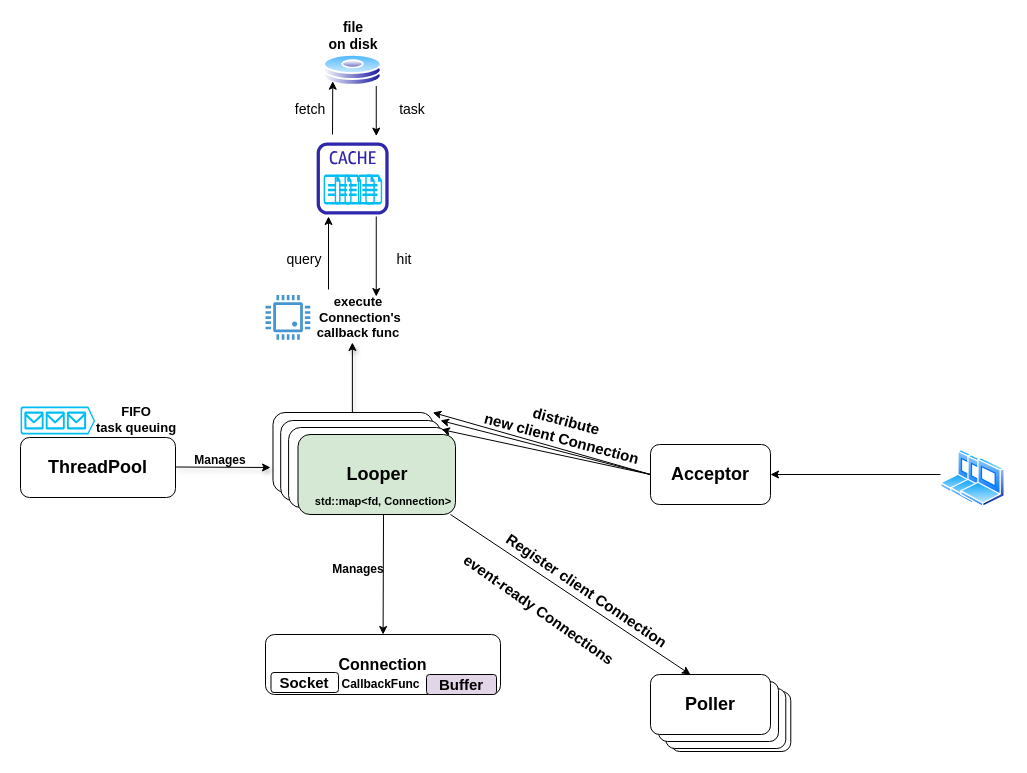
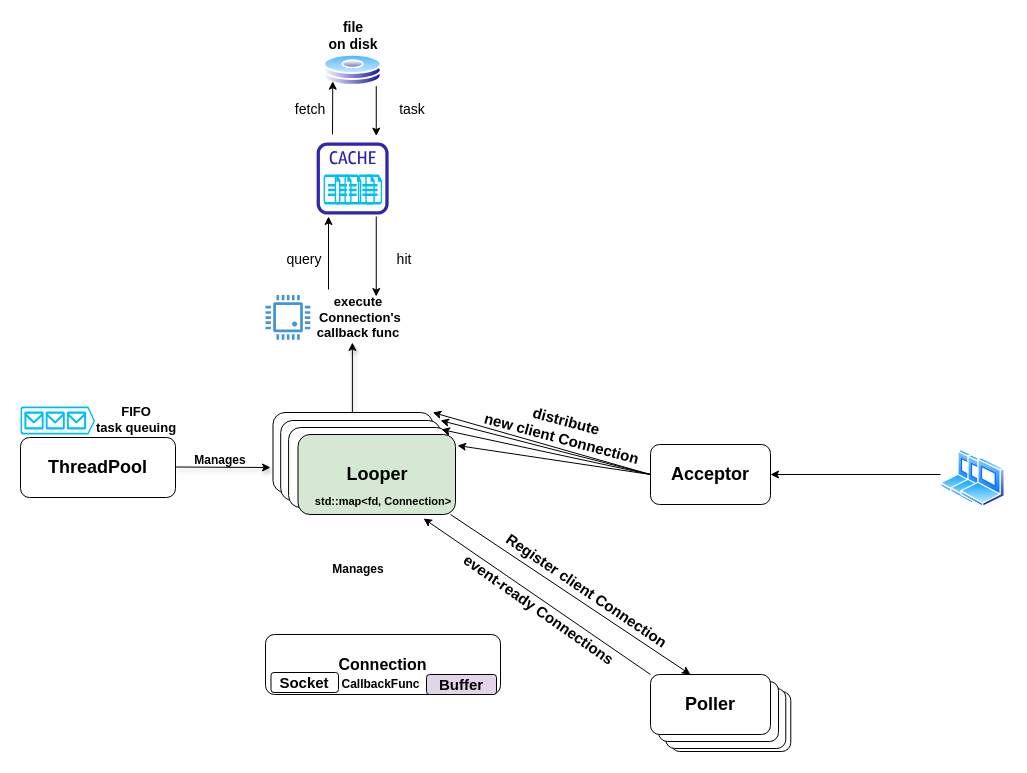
edge "Acceptor" -> "Looper": added
edge "std::map<fd, Connection>" -> "Connection": removed
edge "Poller" -> "Looper": added
